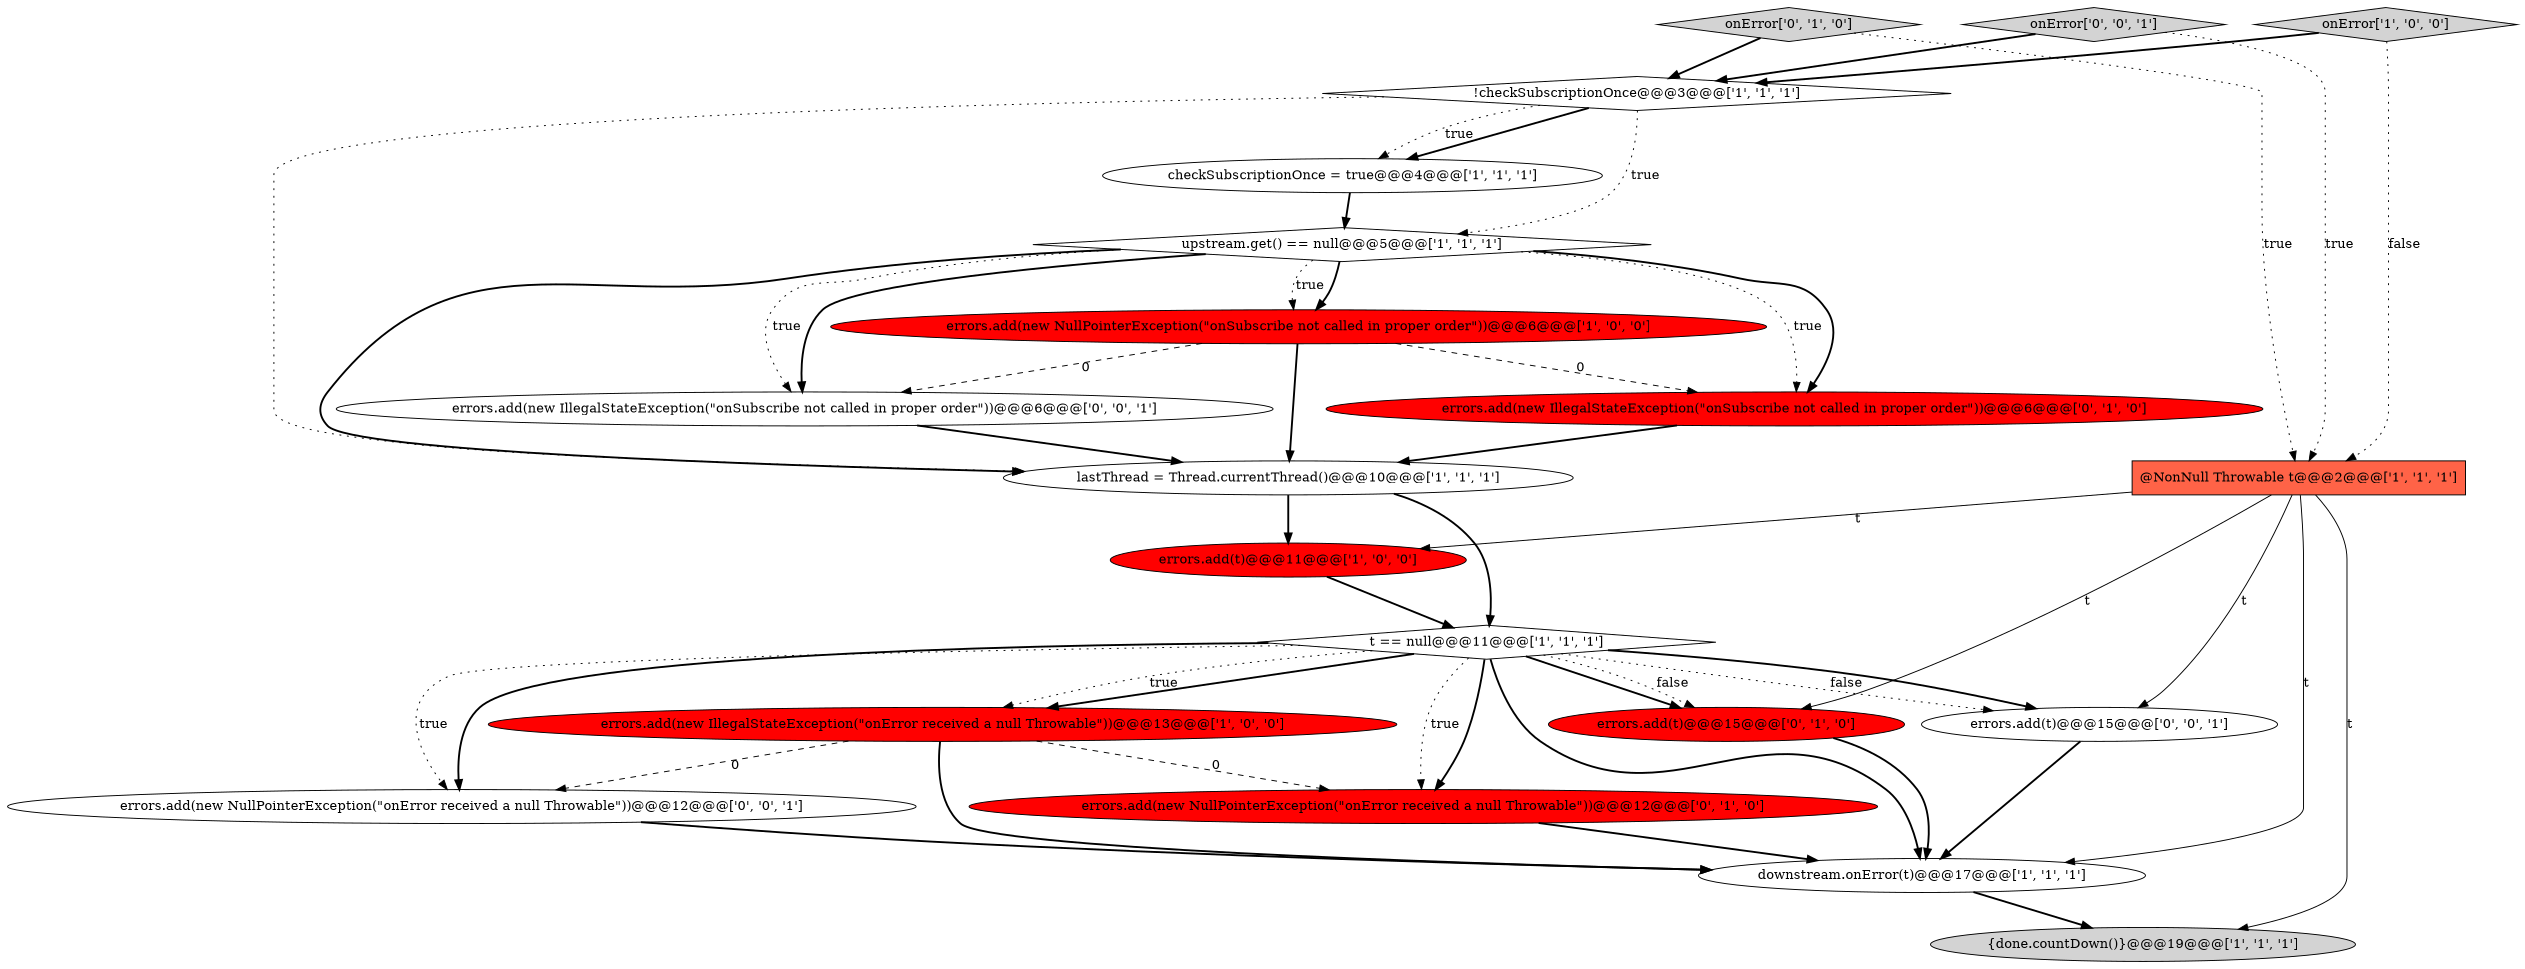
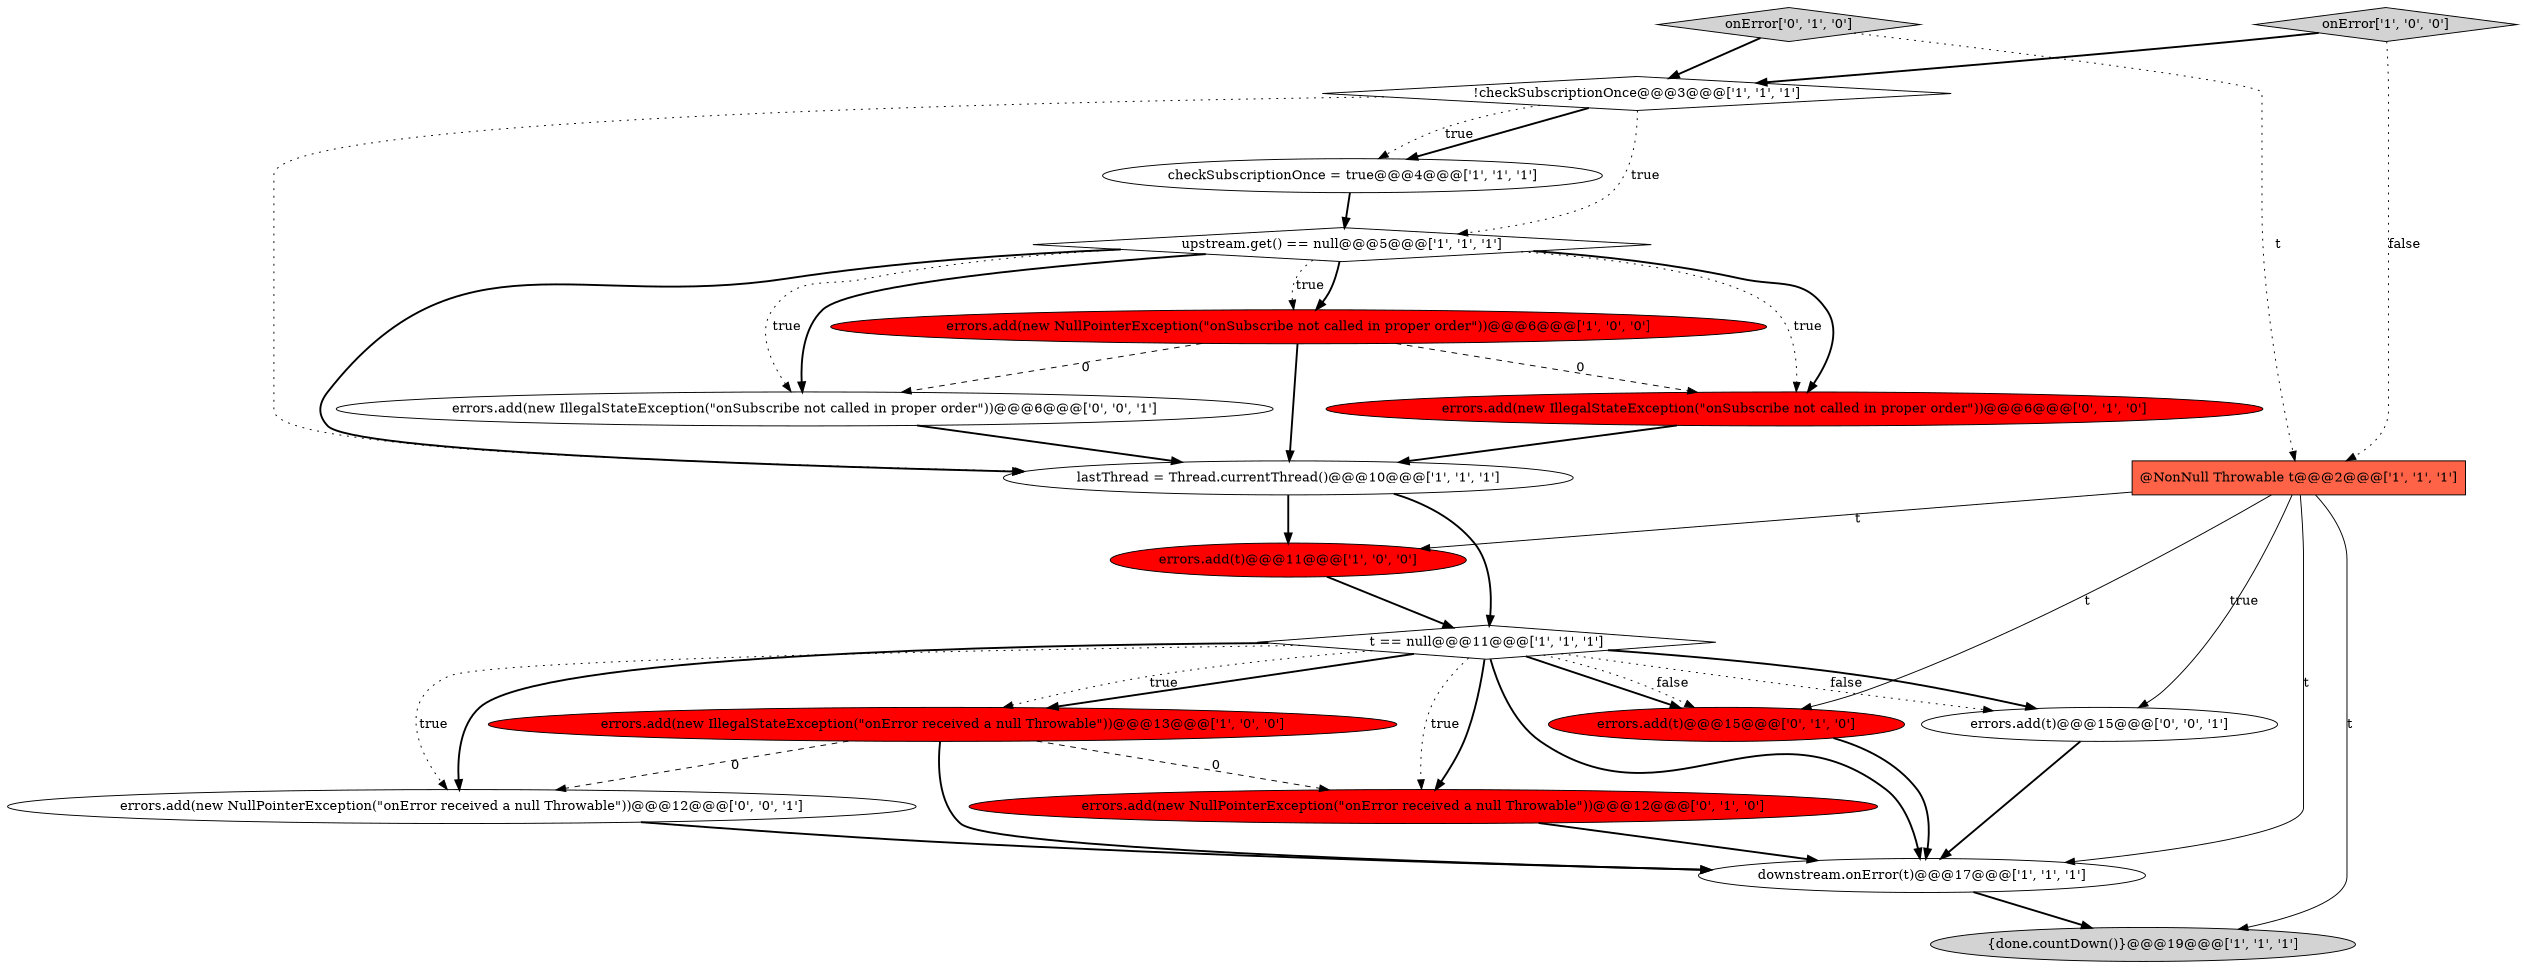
node "onError['0', '0', '1']": removed
edge "onError['0', '1', '0']" -> "@NonNull Throwable t@@@2@@@['1', '1', '1']": label "true" -> "t"
edge "@NonNull Throwable t@@@2@@@['1', '1', '1']" -> "errors.add(t)@@@15@@@['0', '0', '1']": label "t" -> "true"
